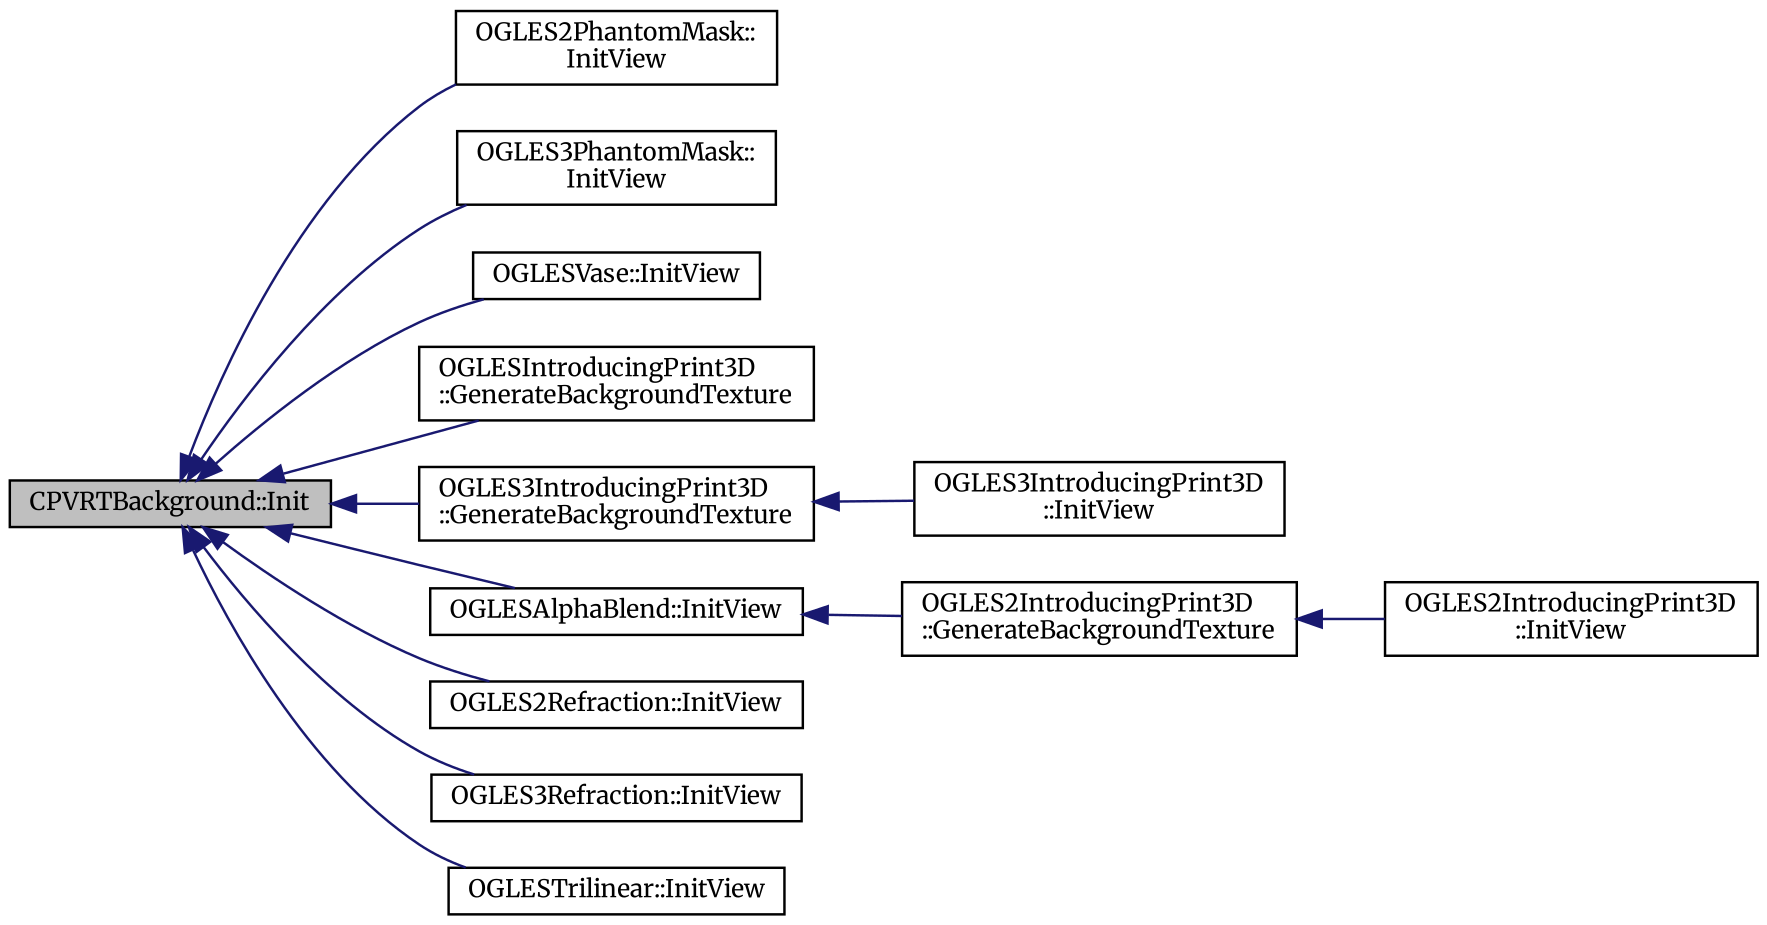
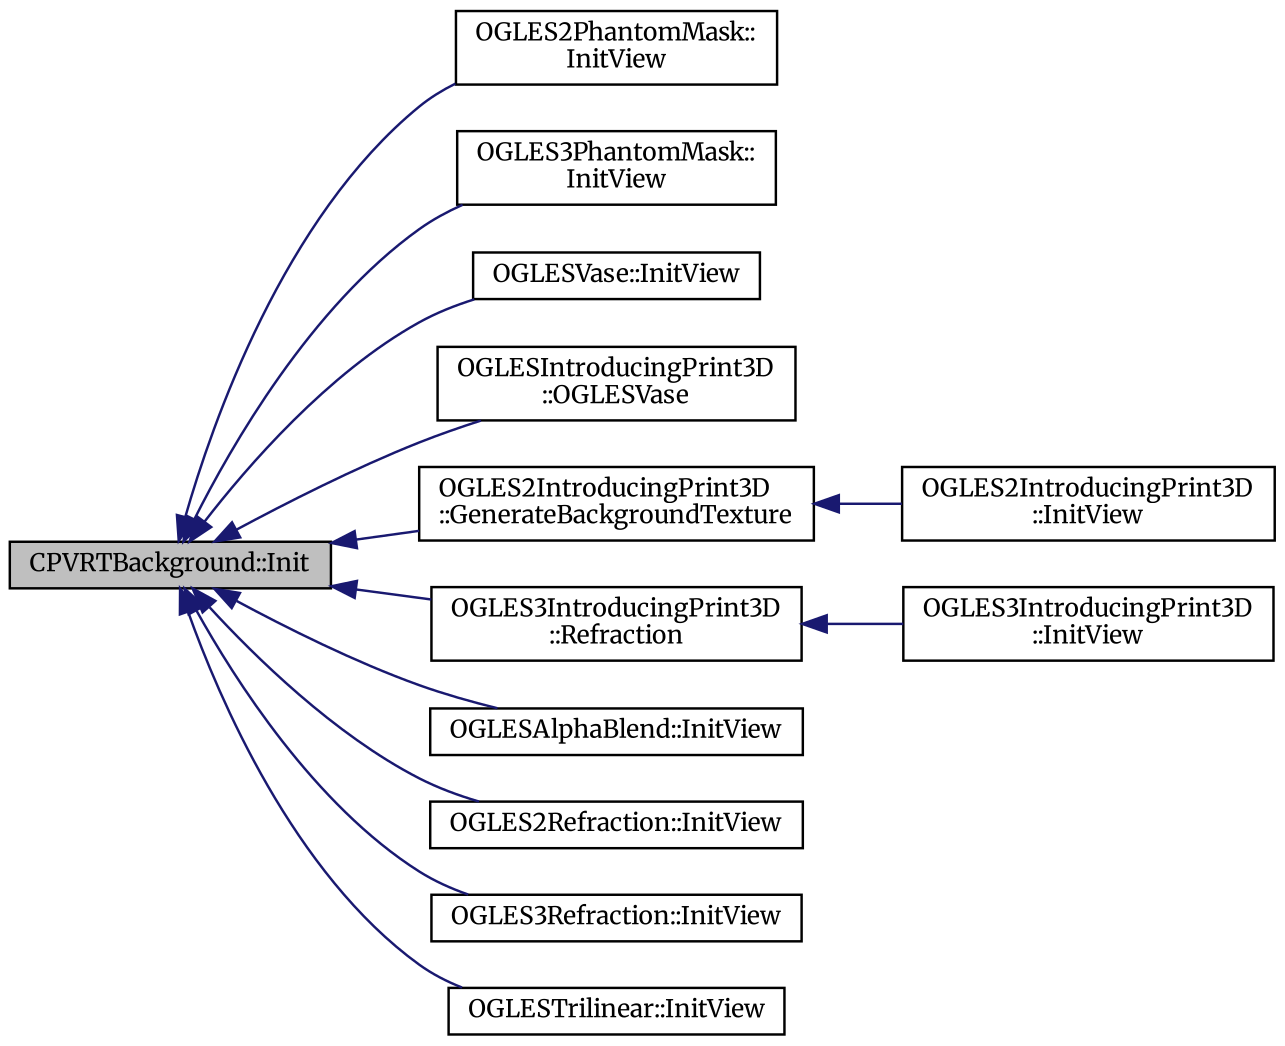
node "OGLESIntroducingPrint3D ::GenerateBackgroundTexture": label "OGLESIntroducingPrint3D ::GenerateBackgroundTexture" -> "OGLESIntroducingPrint3D ::OGLESVase"
node "OGLES3IntroducingPrint3D ::GenerateBackgroundTexture": label "OGLES3IntroducingPrint3D ::GenerateBackgroundTexture" -> "OGLES3IntroducingPrint3D ::Refraction"
edge "OGLES2IntroducingPrint3D ::GenerateBackgroundTexture" -> "OGLESAlphaBlend::InitView": now "OGLES2IntroducingPrint3D ::GenerateBackgroundTexture" -> "CPVRTBackground::Init"
